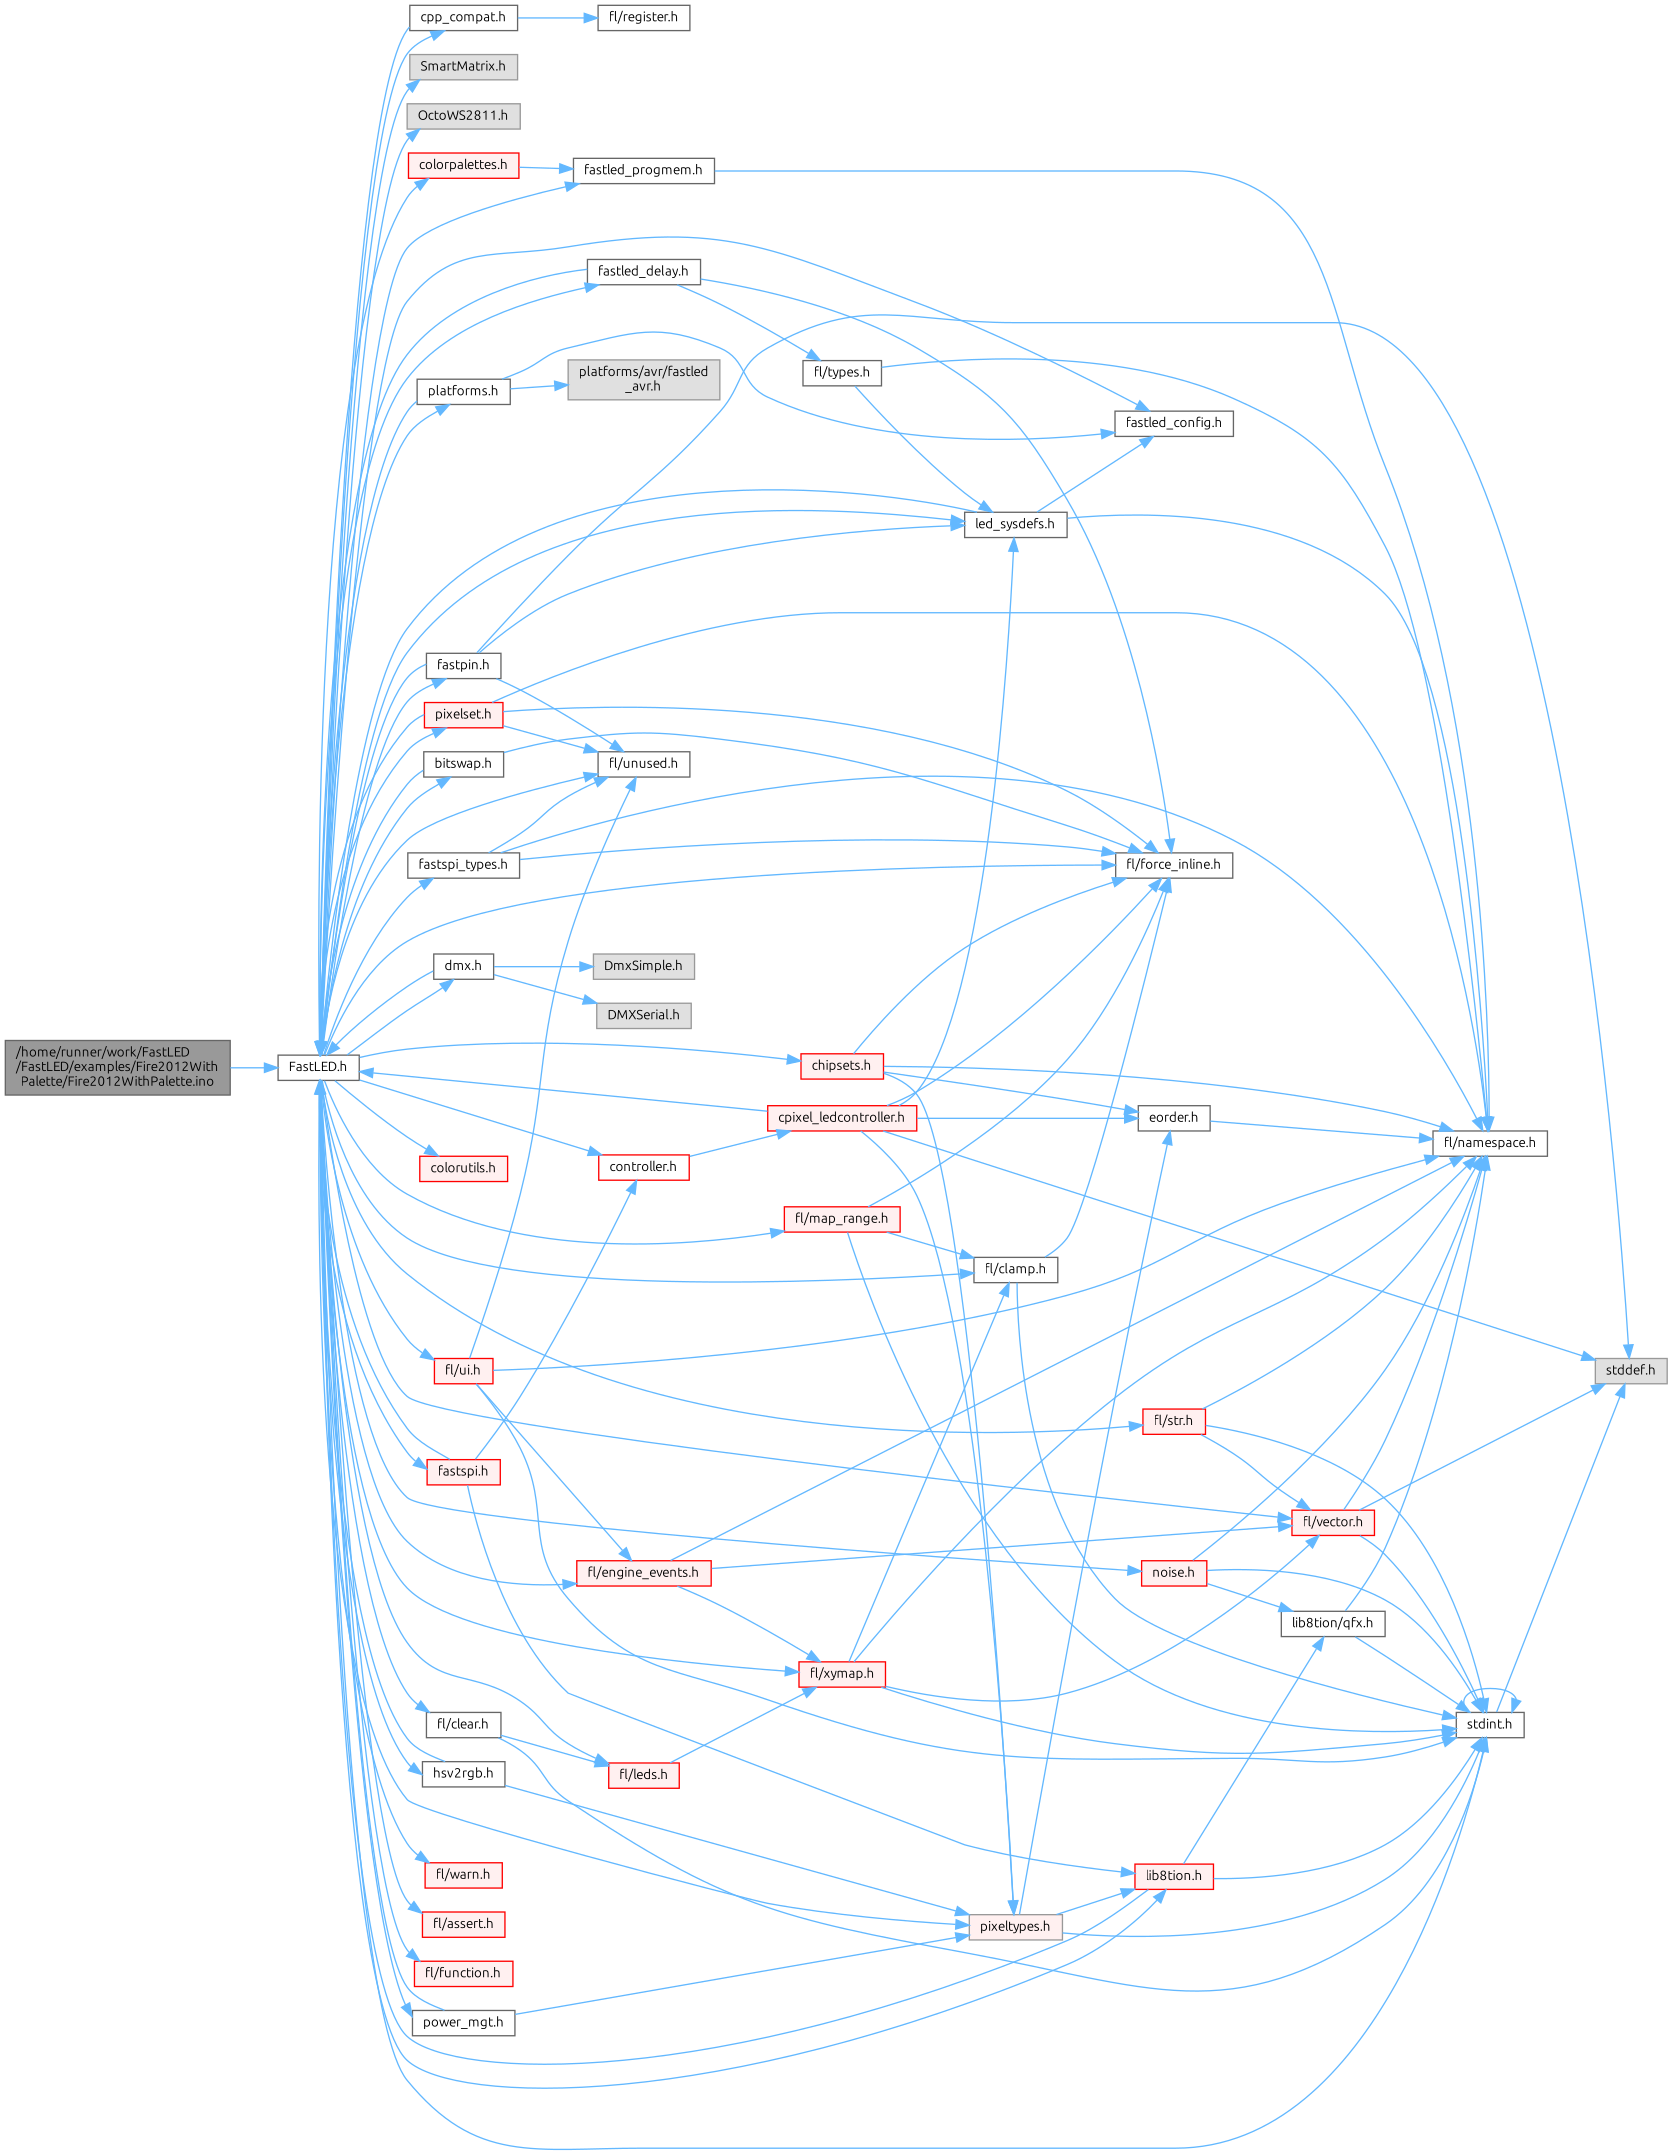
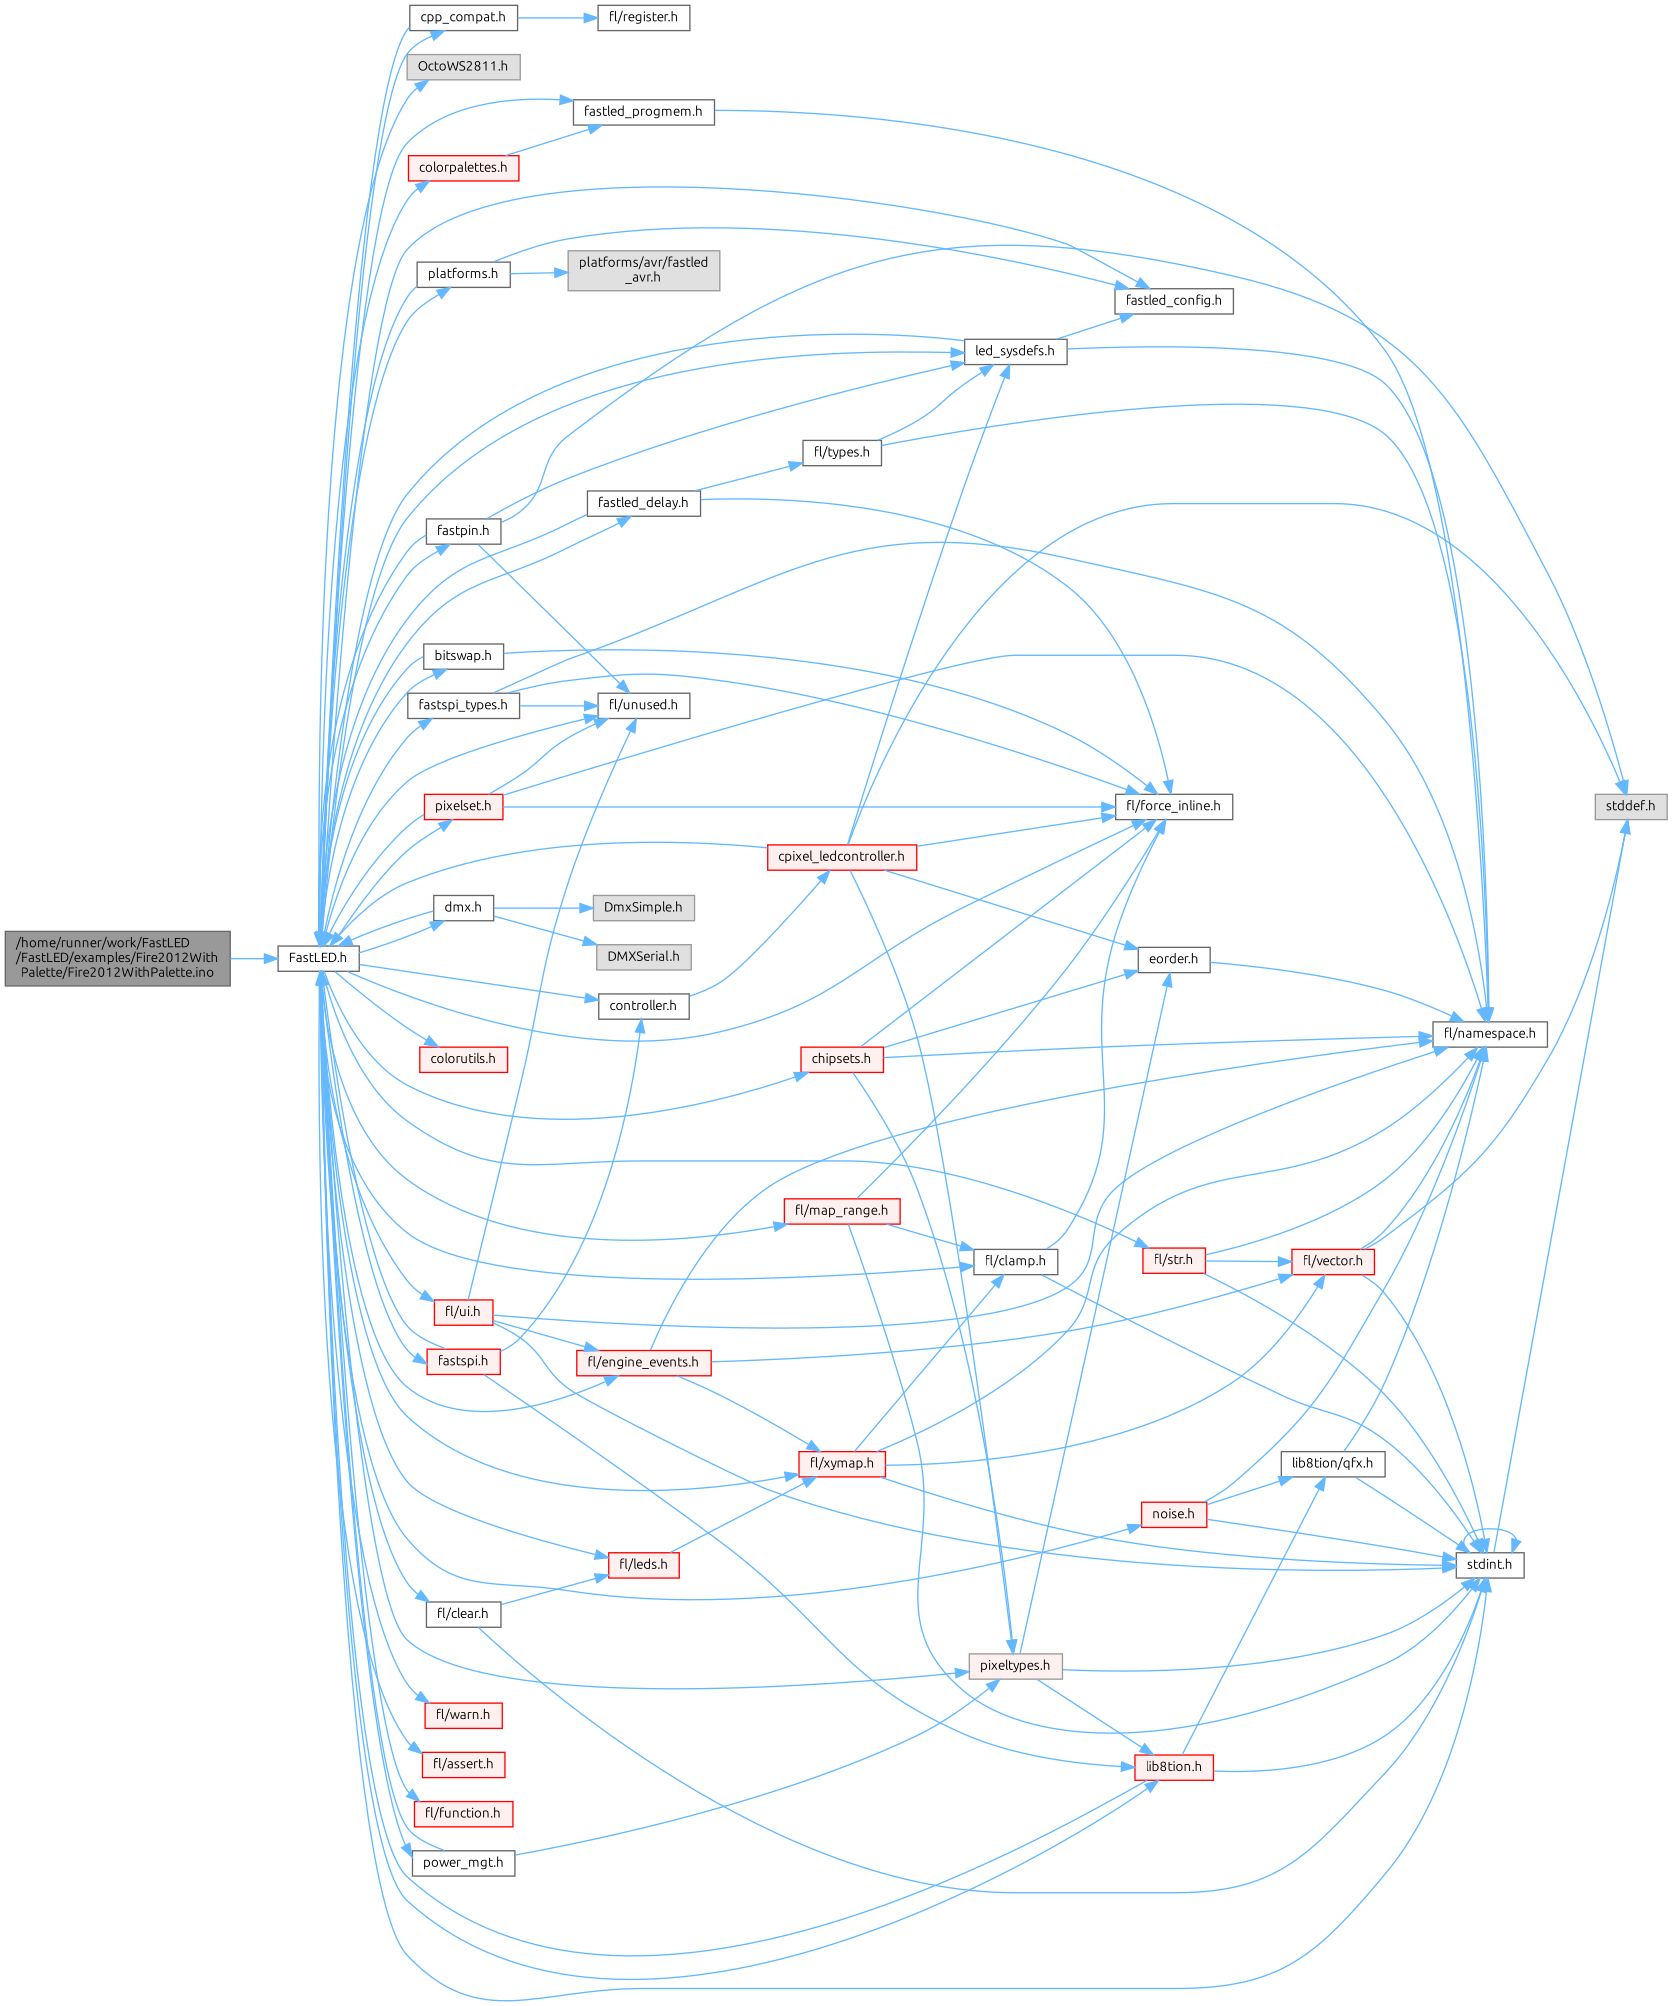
node "SmartMatrix.h": removed
node "controller.h": color red -> grey40
edge "FastLED.h" -> "fl/vector.h": removed
node "hsv2rgb.h": removed
